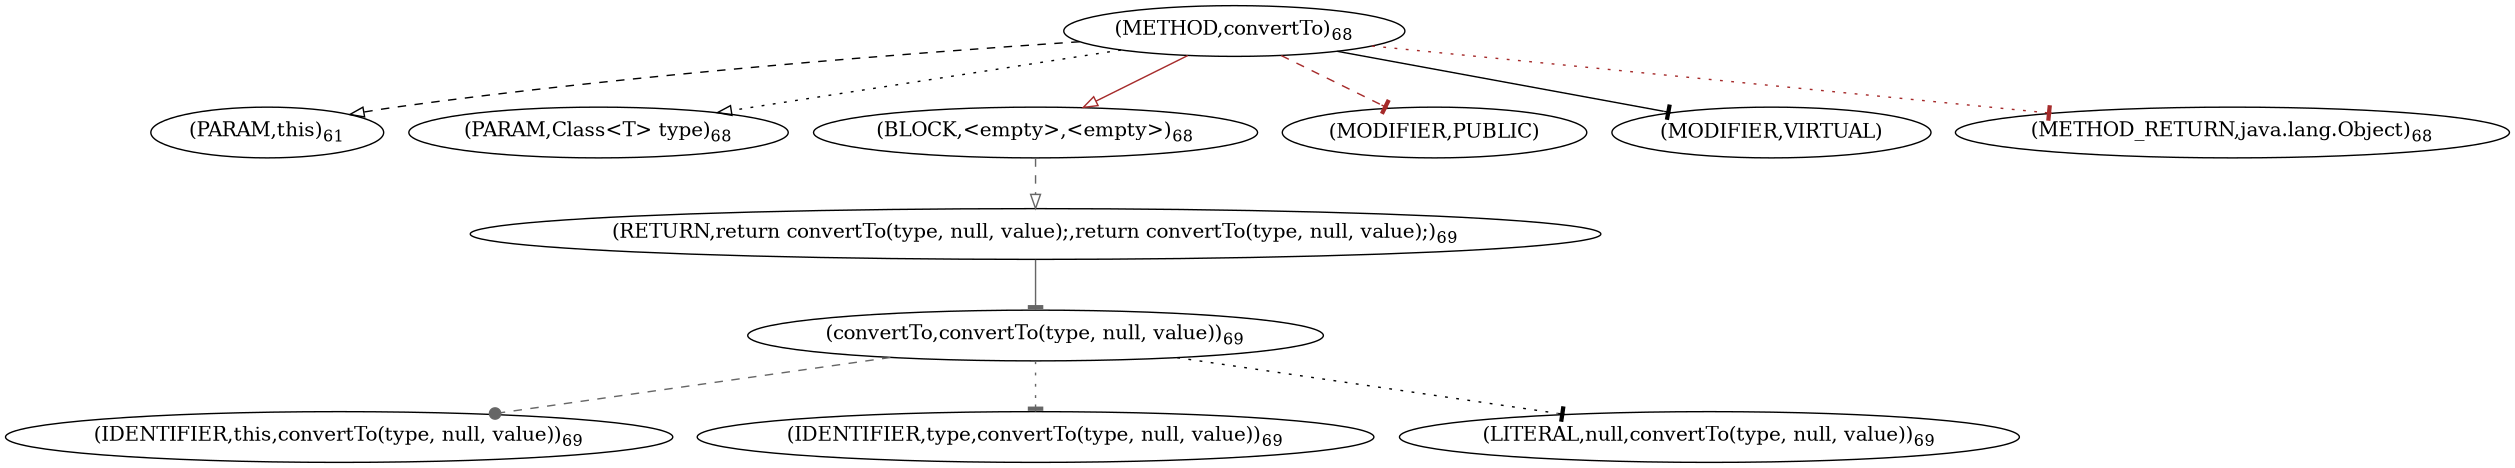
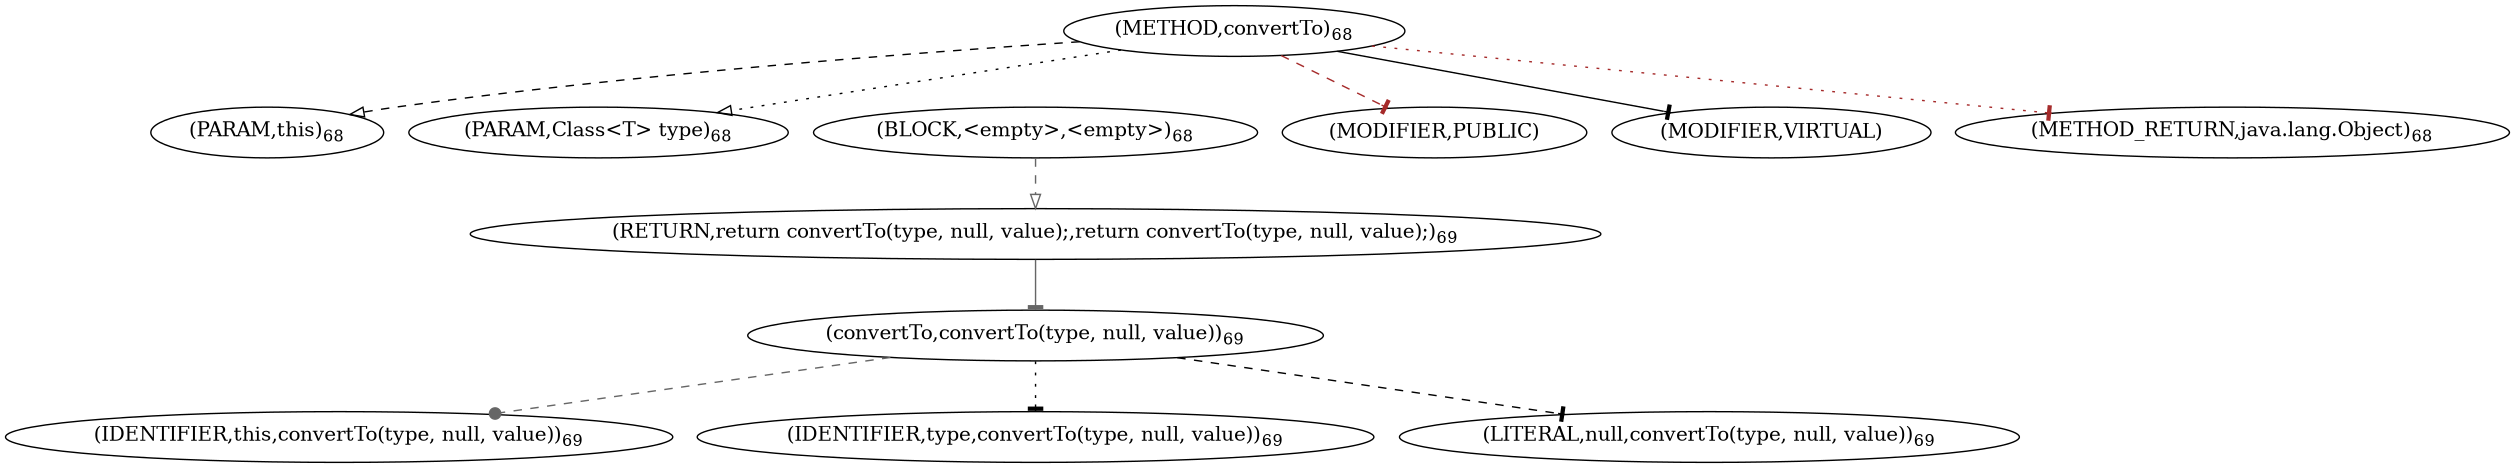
edge "(METHOD,convertTo)" -> "(BLOCK,<empty>,<empty>)": removed
node "(PARAM,this)": text "61" -> "68"
edge "(convertTo,convertTo(type, null, value))" -> "(IDENTIFIER,type,convertTo(type, null, value))": color gray40 -> black
edge "(convertTo,convertTo(type, null, value))" -> "(LITERAL,null,convertTo(type, null, value))": style dotted -> dashed
